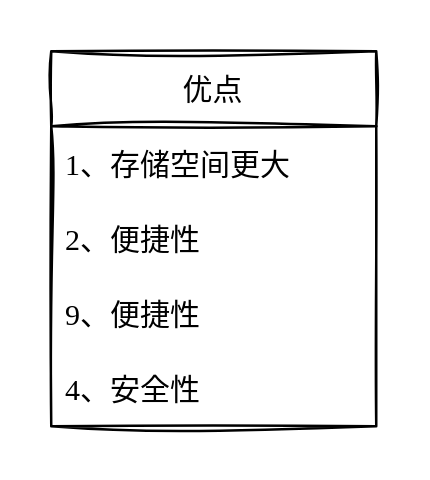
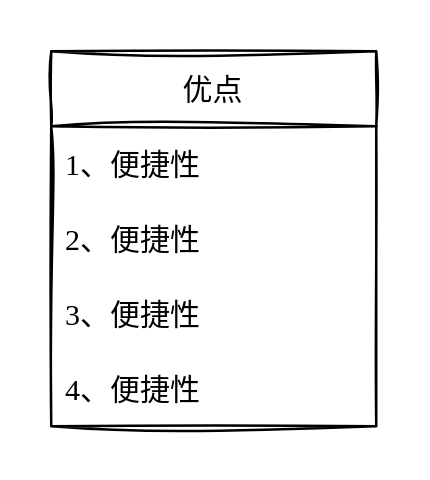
node "1、存储空间更大": label "1、存储空间更大" -> "1、便捷性"
node "9、便捷性": label "9、便捷性" -> "3、便捷性"
node "4、安全性": label "4、安全性" -> "4、便捷性"
